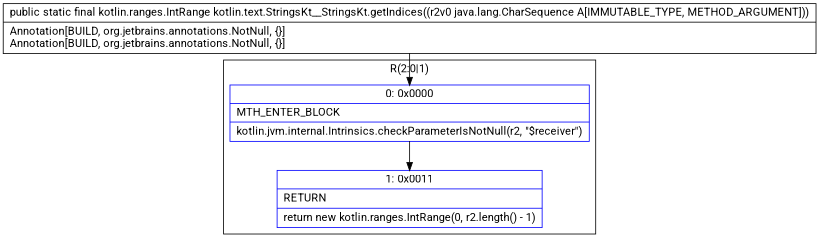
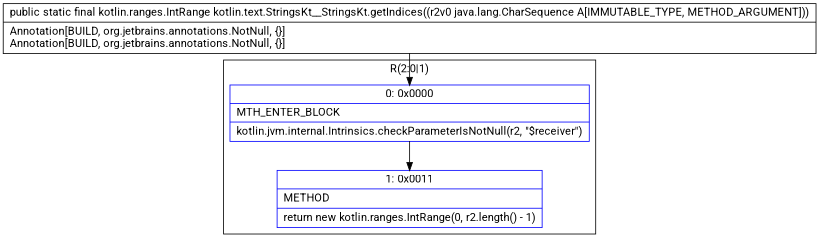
node "1: 0x0011": text "RETURN" -> "METHOD"
